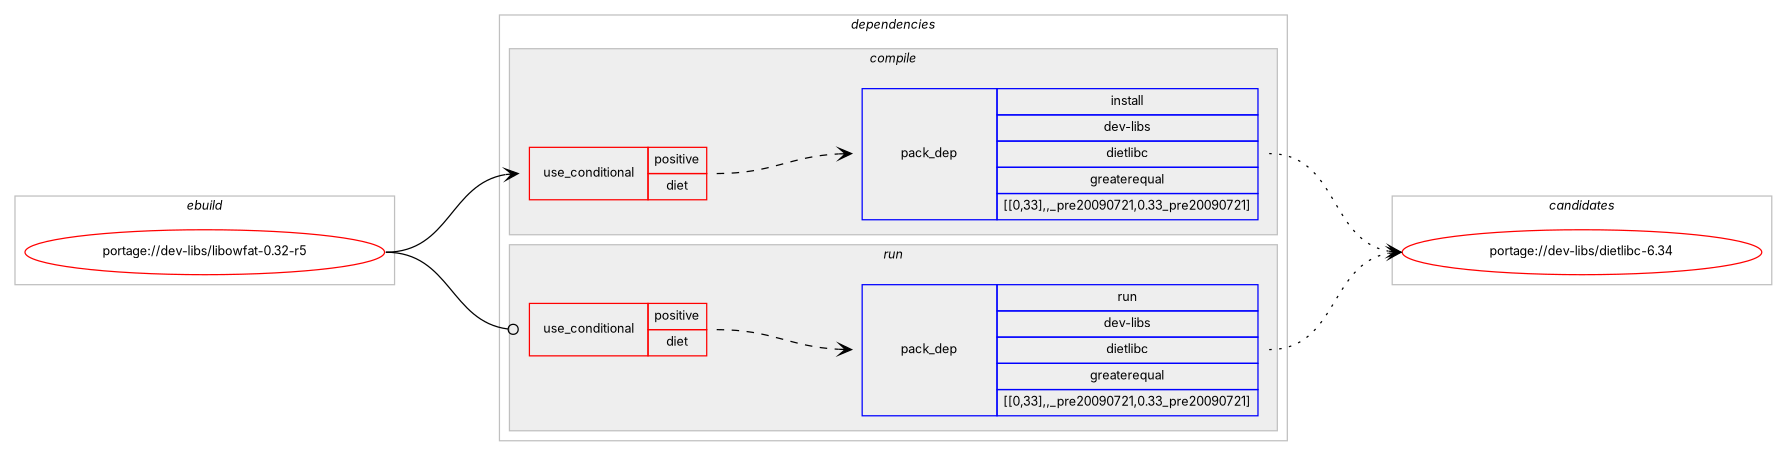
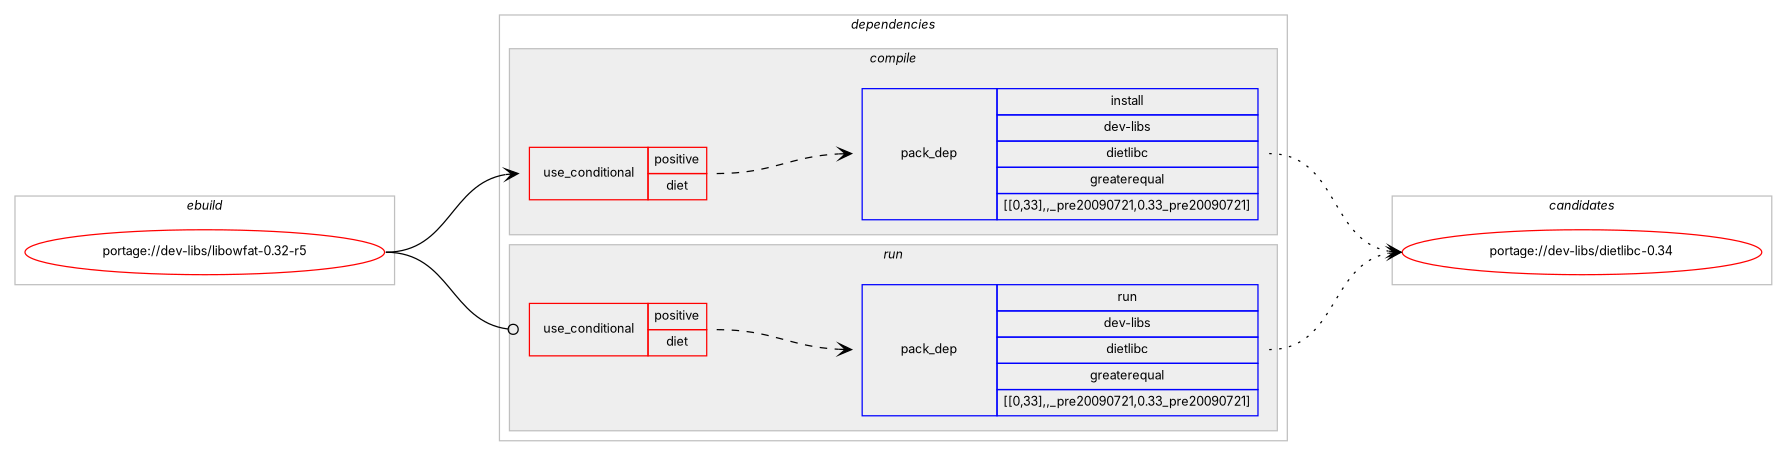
node "portage://dev-libs/dietlibc-6.34": label "portage://dev-libs/dietlibc-6.34" -> "portage://dev-libs/dietlibc-0.34"
